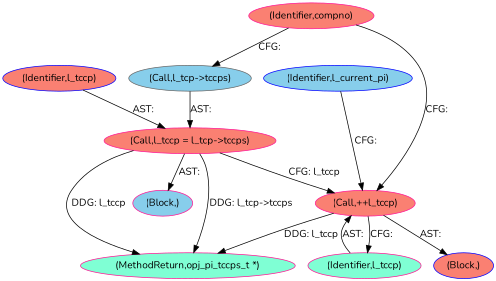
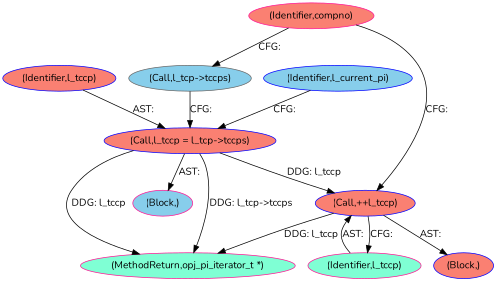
edge "(Call,l_tcp->tccps)" -> "(Call,l_tccp = l_tcp->tccps)": label "AST: " -> "CFG: "
edge "(Identifier,l_current_pi)" -> "(Call,++l_tccp)": now "(Identifier,l_current_pi)" -> "(Call,l_tccp = l_tcp->tccps)"
node "(Call,l_tccp = l_tcp->tccps)": color deeppink -> blue
edge "(Call,l_tccp = l_tcp->tccps)" -> "(Call,++l_tccp)": label "CFG: l_tccp" -> "DDG: l_tccp"
node "(Call,++l_tccp)": color deeppink -> blue
node "(MethodReturn,opj_pi_tccps_t *)": label "(MethodReturn,opj_pi_tccps_t *)" -> "(MethodReturn,opj_pi_iterator_t *)"
